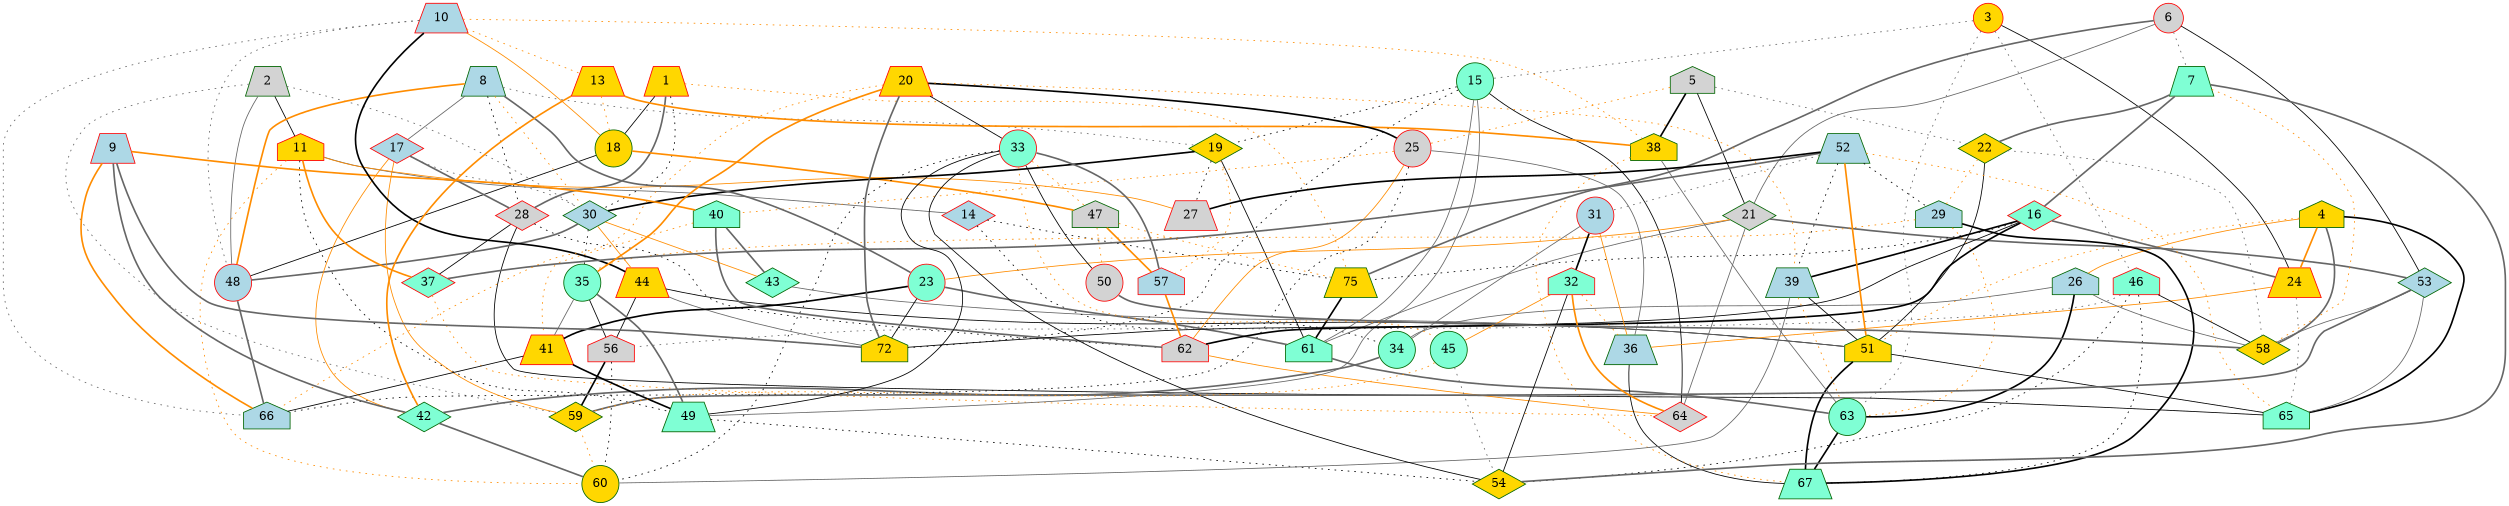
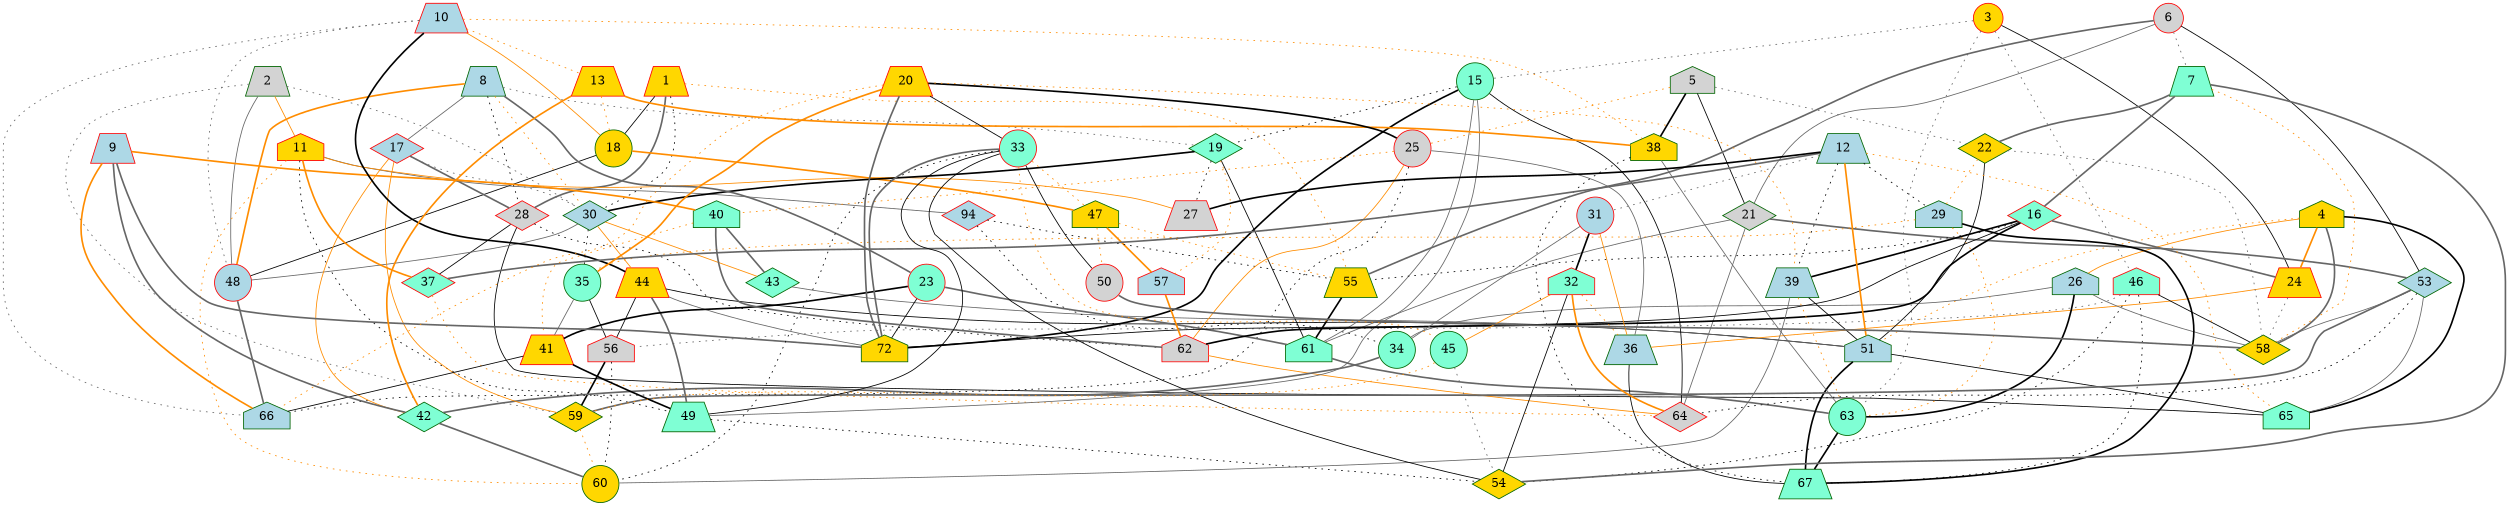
edge "2" -- "11": color black -> darkorange
node "19": fillcolor gold -> aquamarine
node "52": label "52" -> "12"
edge "33" -- "57": now "33" -- "72"
node "14": label "14" -> "94"
node "47": fillcolor lightgrey -> gold
edge "21" -- "23": removed
edge "30" -- "48": style bold -> solid
edge "15" -- "72": style dotted -> bold
node "75": label "75" -> "55"
edge "35" -- "49": now "44" -- "49"
node "51": fillcolor gold -> lightblue
edge "24" -- "65": now "24" -- "58"
edge "38" -- "67": color darkorange -> black
edge "53" -- "64": added
